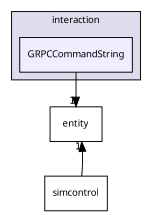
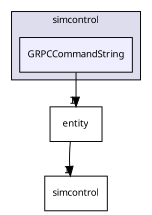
cluster "interaction": label "interaction" -> "simcontrol"
edge "simcontrol" -> "entity": reversed
